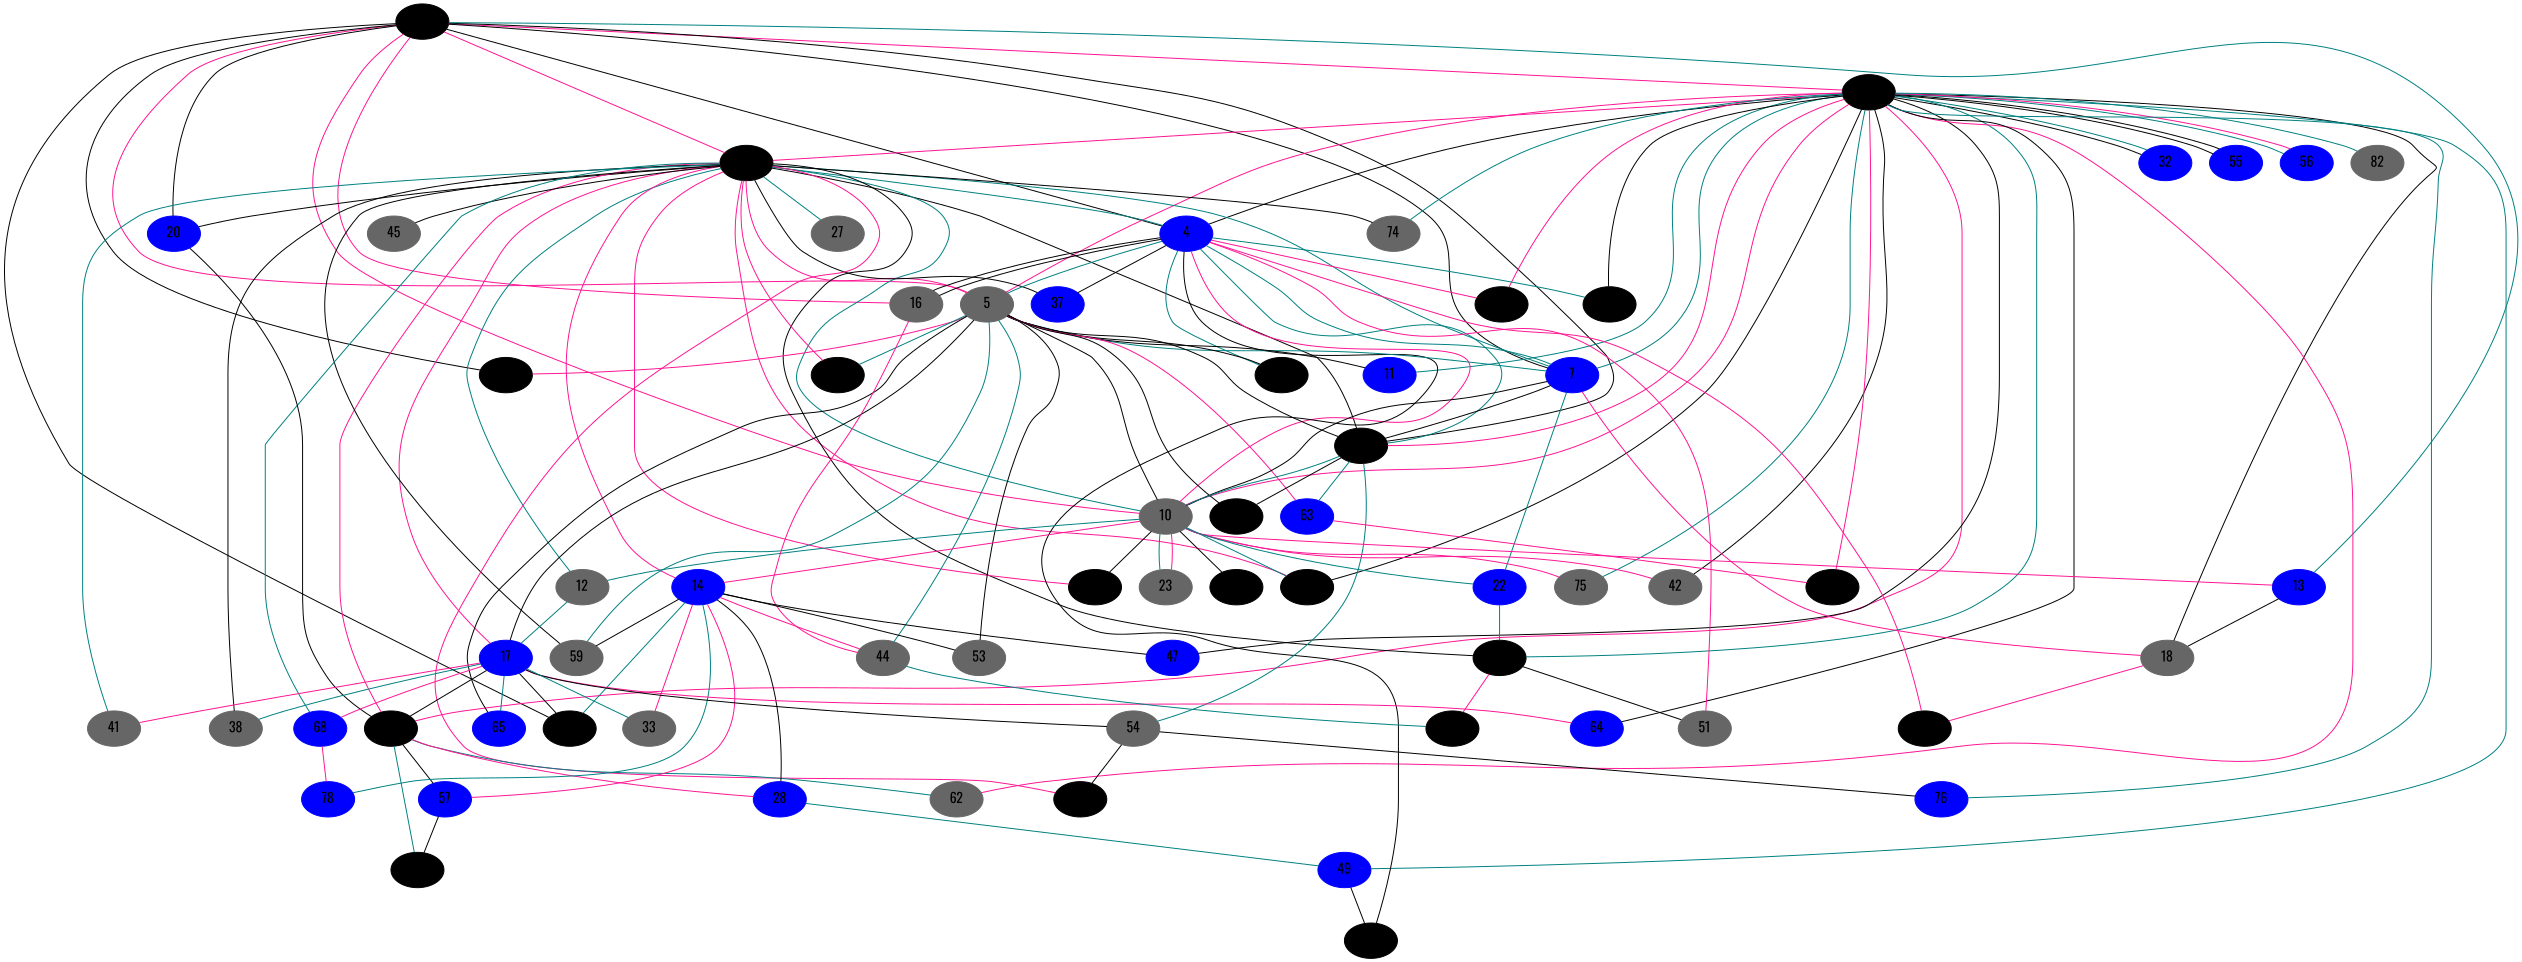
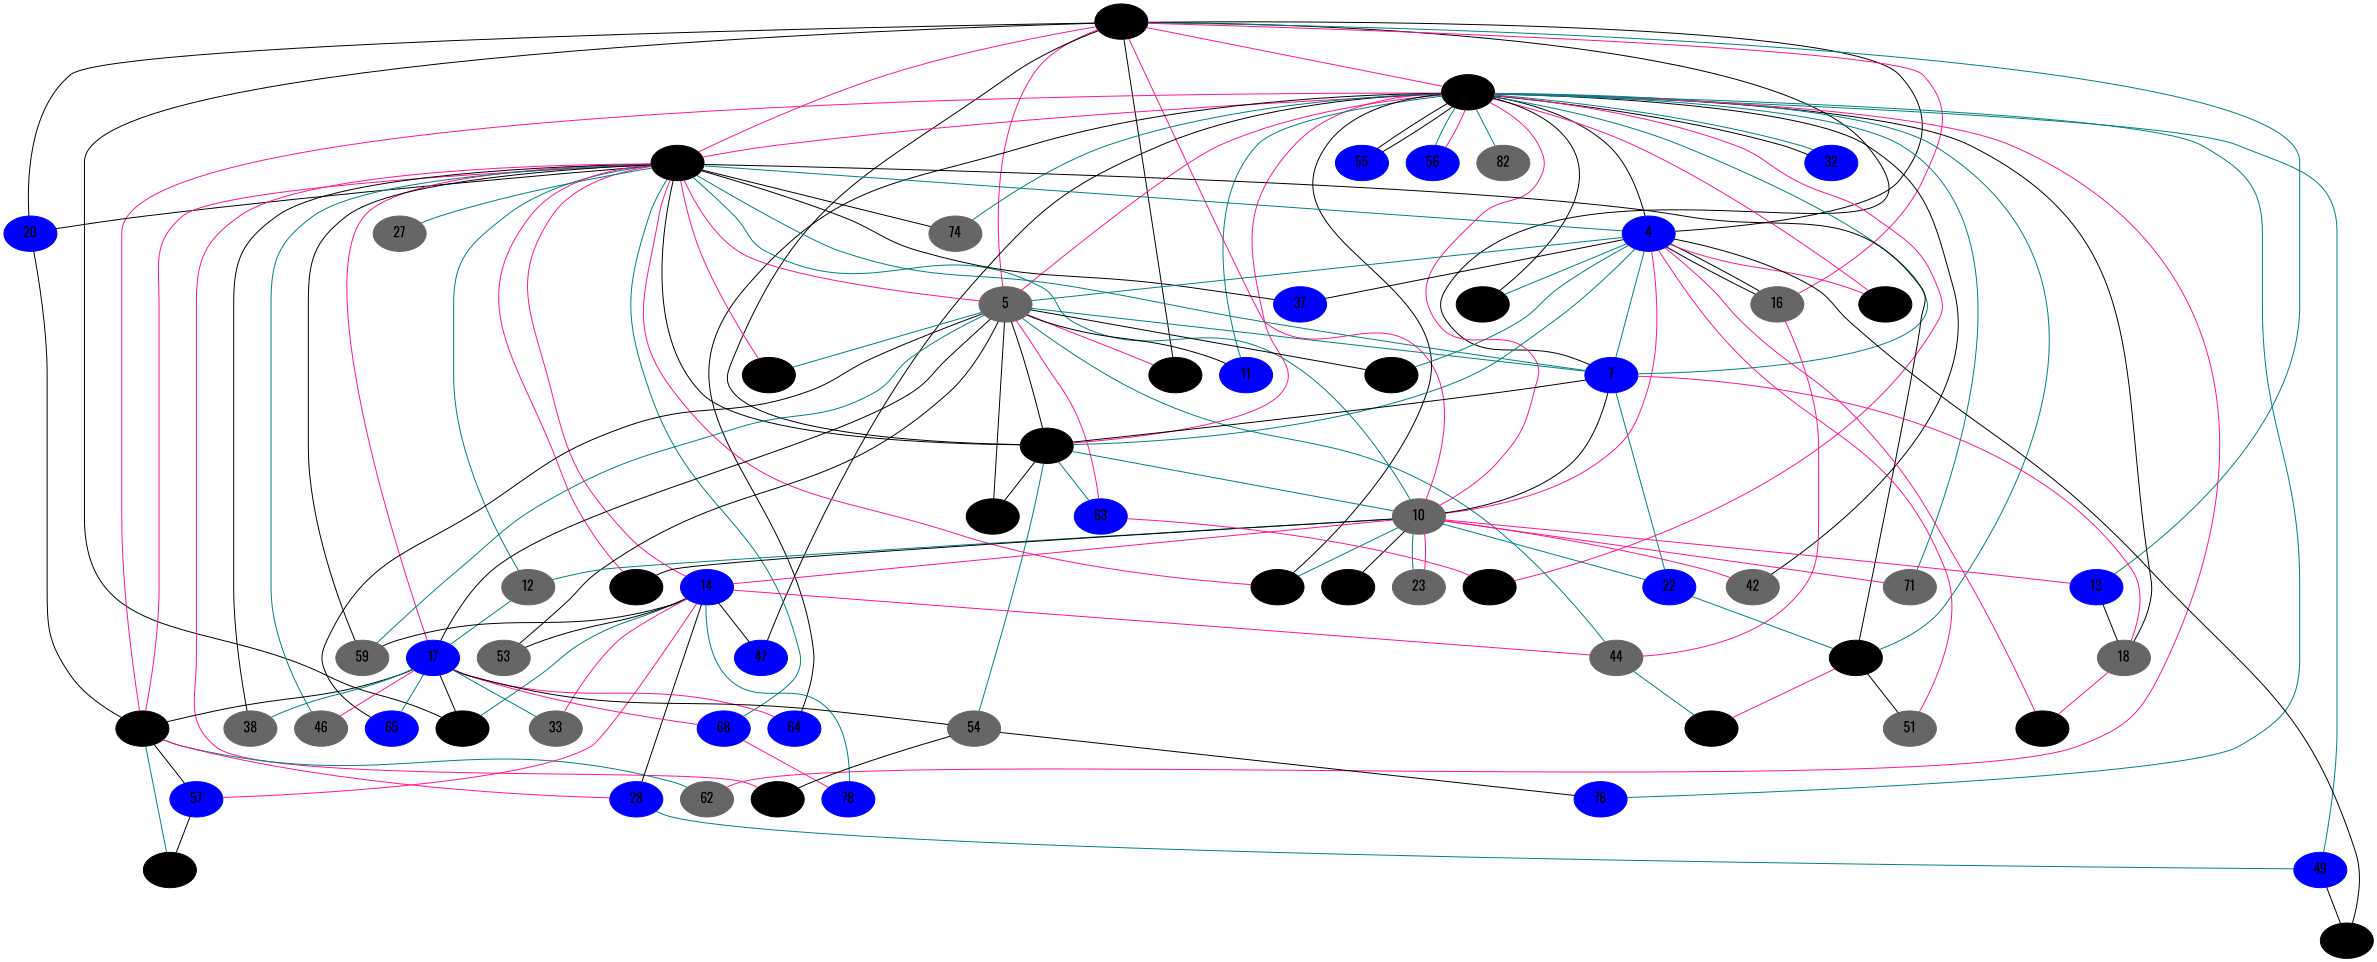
node "45": removed
edge "5" -- "10": removed
node "75": label "75" -> "71"
node "41": label "41" -> "46"
